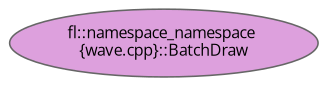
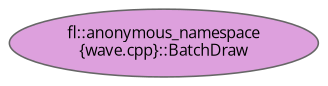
node "fl::namespace_namespace {wave.cpp}::BatchDraw": label "fl::namespace_namespace {wave.cpp}::BatchDraw" -> "fl::anonymous_namespace {wave.cpp}::BatchDraw"
